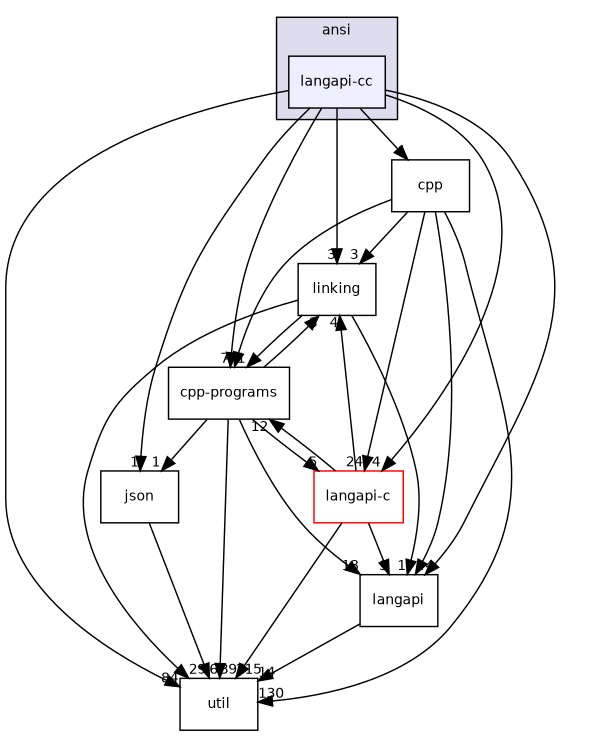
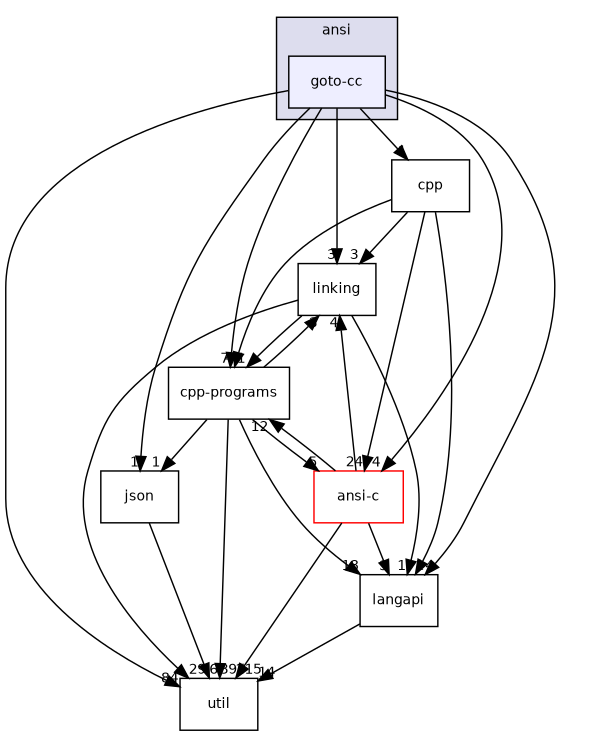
node "langapi-cc": label "langapi-cc" -> "goto-cc"
node "langapi-c": label "langapi-c" -> "ansi-c"
edge "cpp" -> "util": removed
